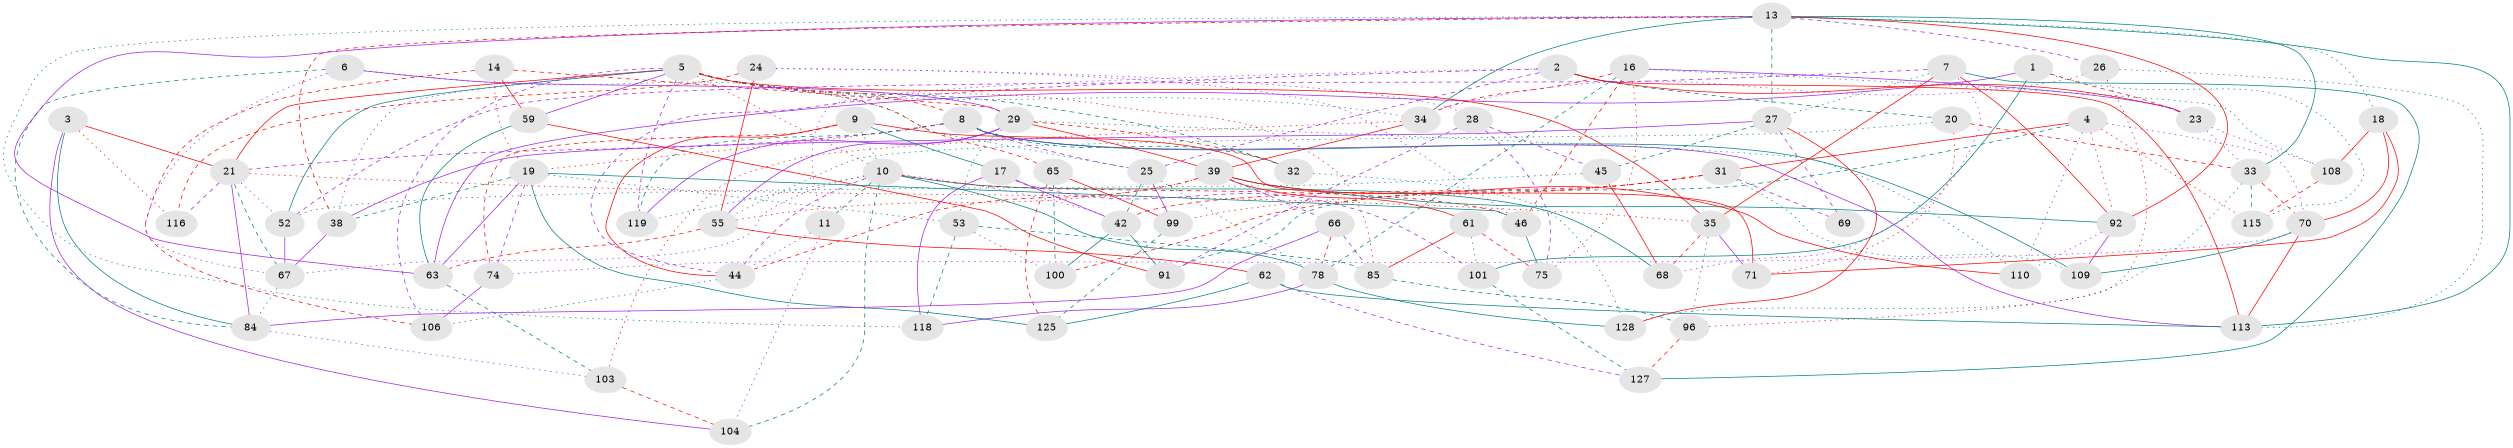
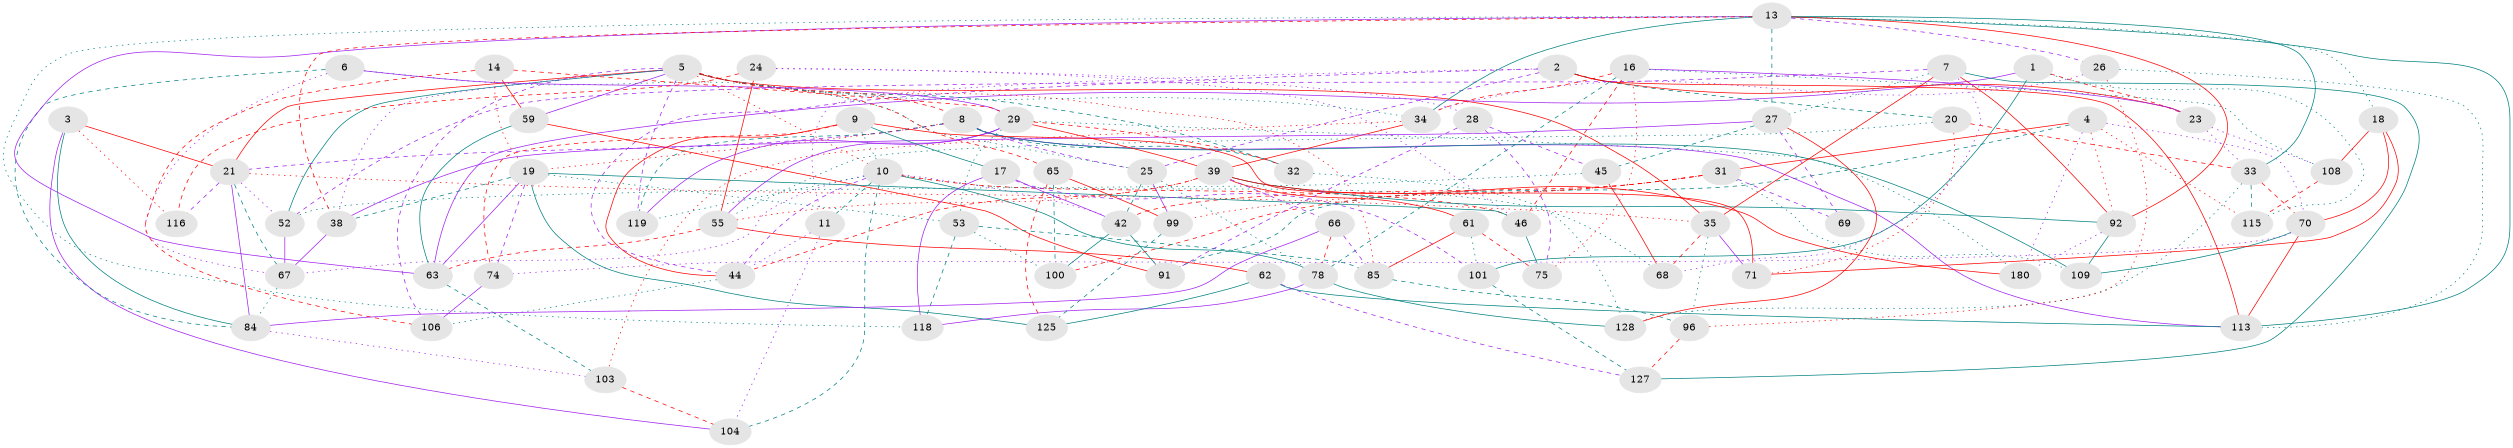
edge "10" -- "68": style solid -> dotted
edge "92" -- "109": color purple -> teal
node "110": label "110" -> "180"
